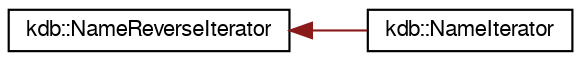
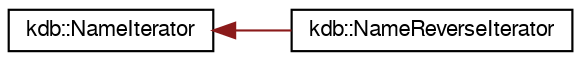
edge "kdb::NameIterator" -> "kdb::NameReverseIterator": reversed
